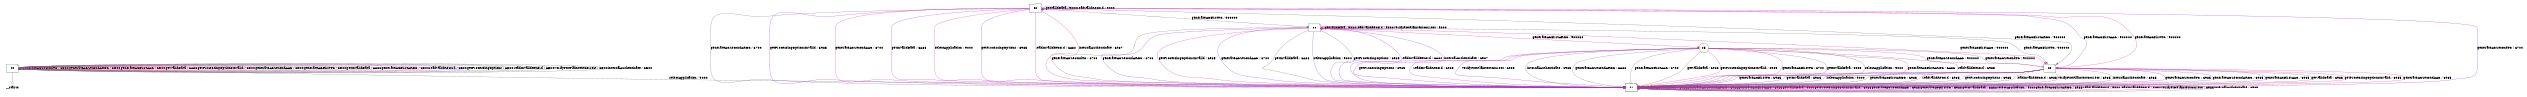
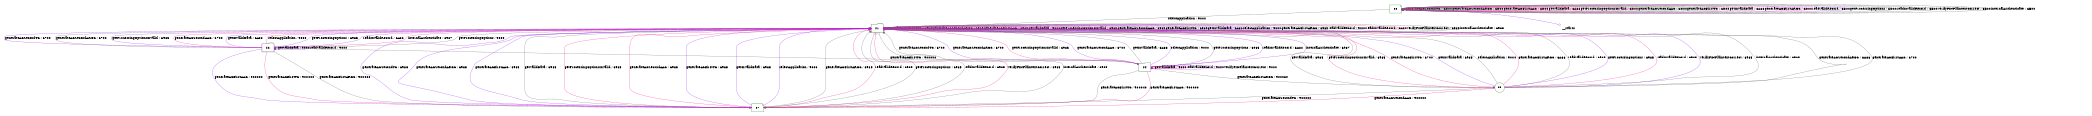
node "s4": shape note -> folder
edge "s1" -> "s2": added, label "getProcessingOptions / 9000"
edge "s4" -> "s5": color deeppink -> gray40
node "s3": label "s3" -> "s7"
node "s1": shape note -> folder
